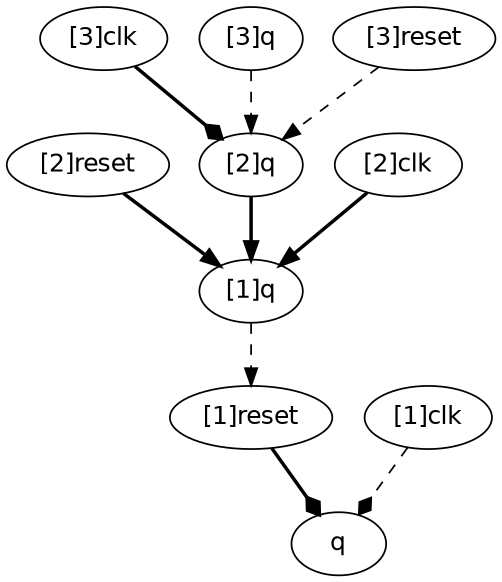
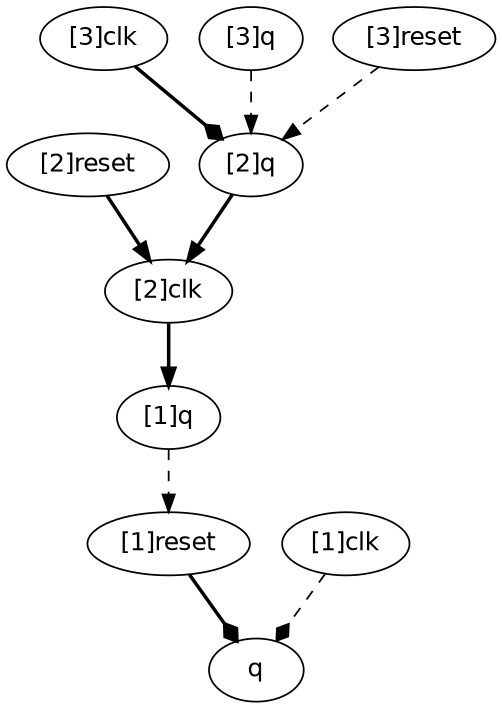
edge "[2]q" -> "[1]q": now "[2]q" -> "[2]clk"
edge "[2]reset" -> "[1]q": now "[2]reset" -> "[2]clk"
